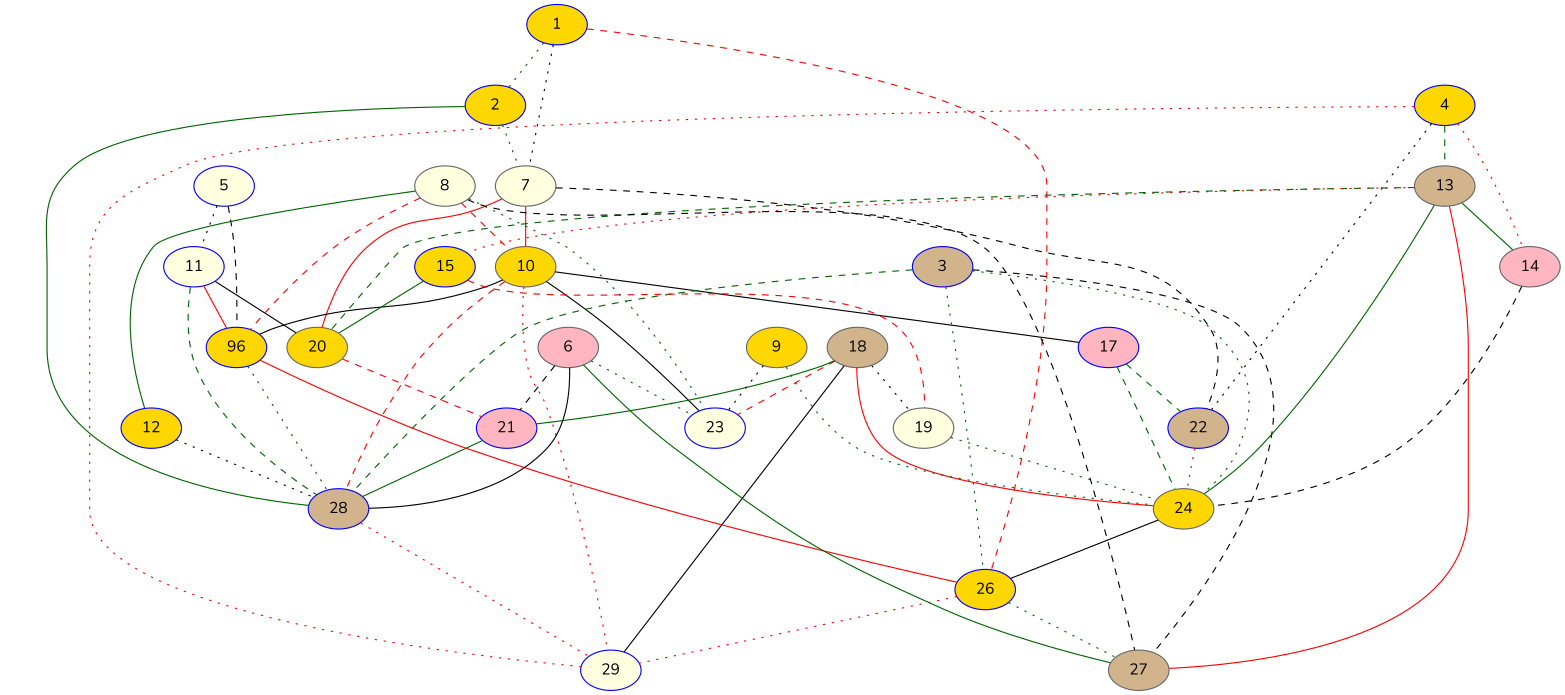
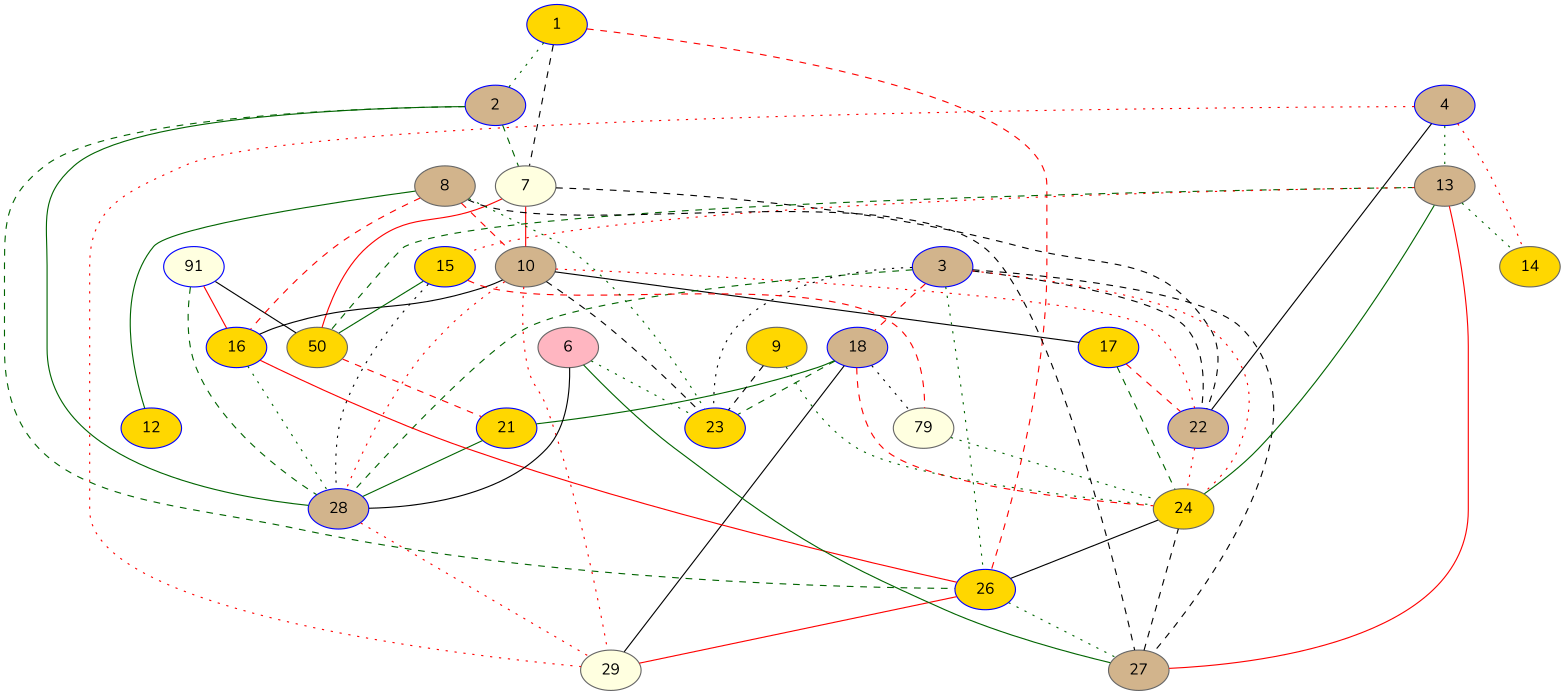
node "2": fillcolor gold -> tan
edge "1" -- "7": style dotted -> dashed
node "4": fillcolor gold -> tan
edge "2" -- "7": style dotted -> dashed
edge "4" -- "13": style dashed -> dotted
node "5": removed
node "8": fillcolor lightyellow -> tan
edge "13" -- "14": style solid -> dotted
node "11": label "11" -> "91"
node "10": fillcolor gold -> tan
edge "4" -- "22": style dotted -> solid
node "14": fillcolor lightpink -> gold
edge "10" -- "22": added
edge "3" -- "23": added
edge "3" -- "18": added
edge "3" -- "22": added
edge "3" -- "24": color darkgreen -> red
edge "10" -- "23": style solid -> dashed
node "96": label "96" -> "16"
node "20": label "20" -> "50"
node "18": color gray40 -> blue
node "17": fillcolor lightpink -> gold
edge "10" -- "28": style dashed -> dotted
edge "6" -- "21": removed
edge "18" -- "23": color red -> darkgreen
edge "17" -- "22": color darkgreen -> red
edge "9" -- "23": style dotted -> dashed
node "21": fillcolor lightpink -> gold
node "23": fillcolor lightyellow -> gold
node "19": label "19" -> "79"
edge "14" -- "24": now "27" -- "24"
edge "18" -- "24": style solid -> dashed
edge "12" -- "28": now "15" -- "28"
edge "2" -- "26": added
edge "26" -- "29": style dotted -> solid
node "29": color blue -> gray40
